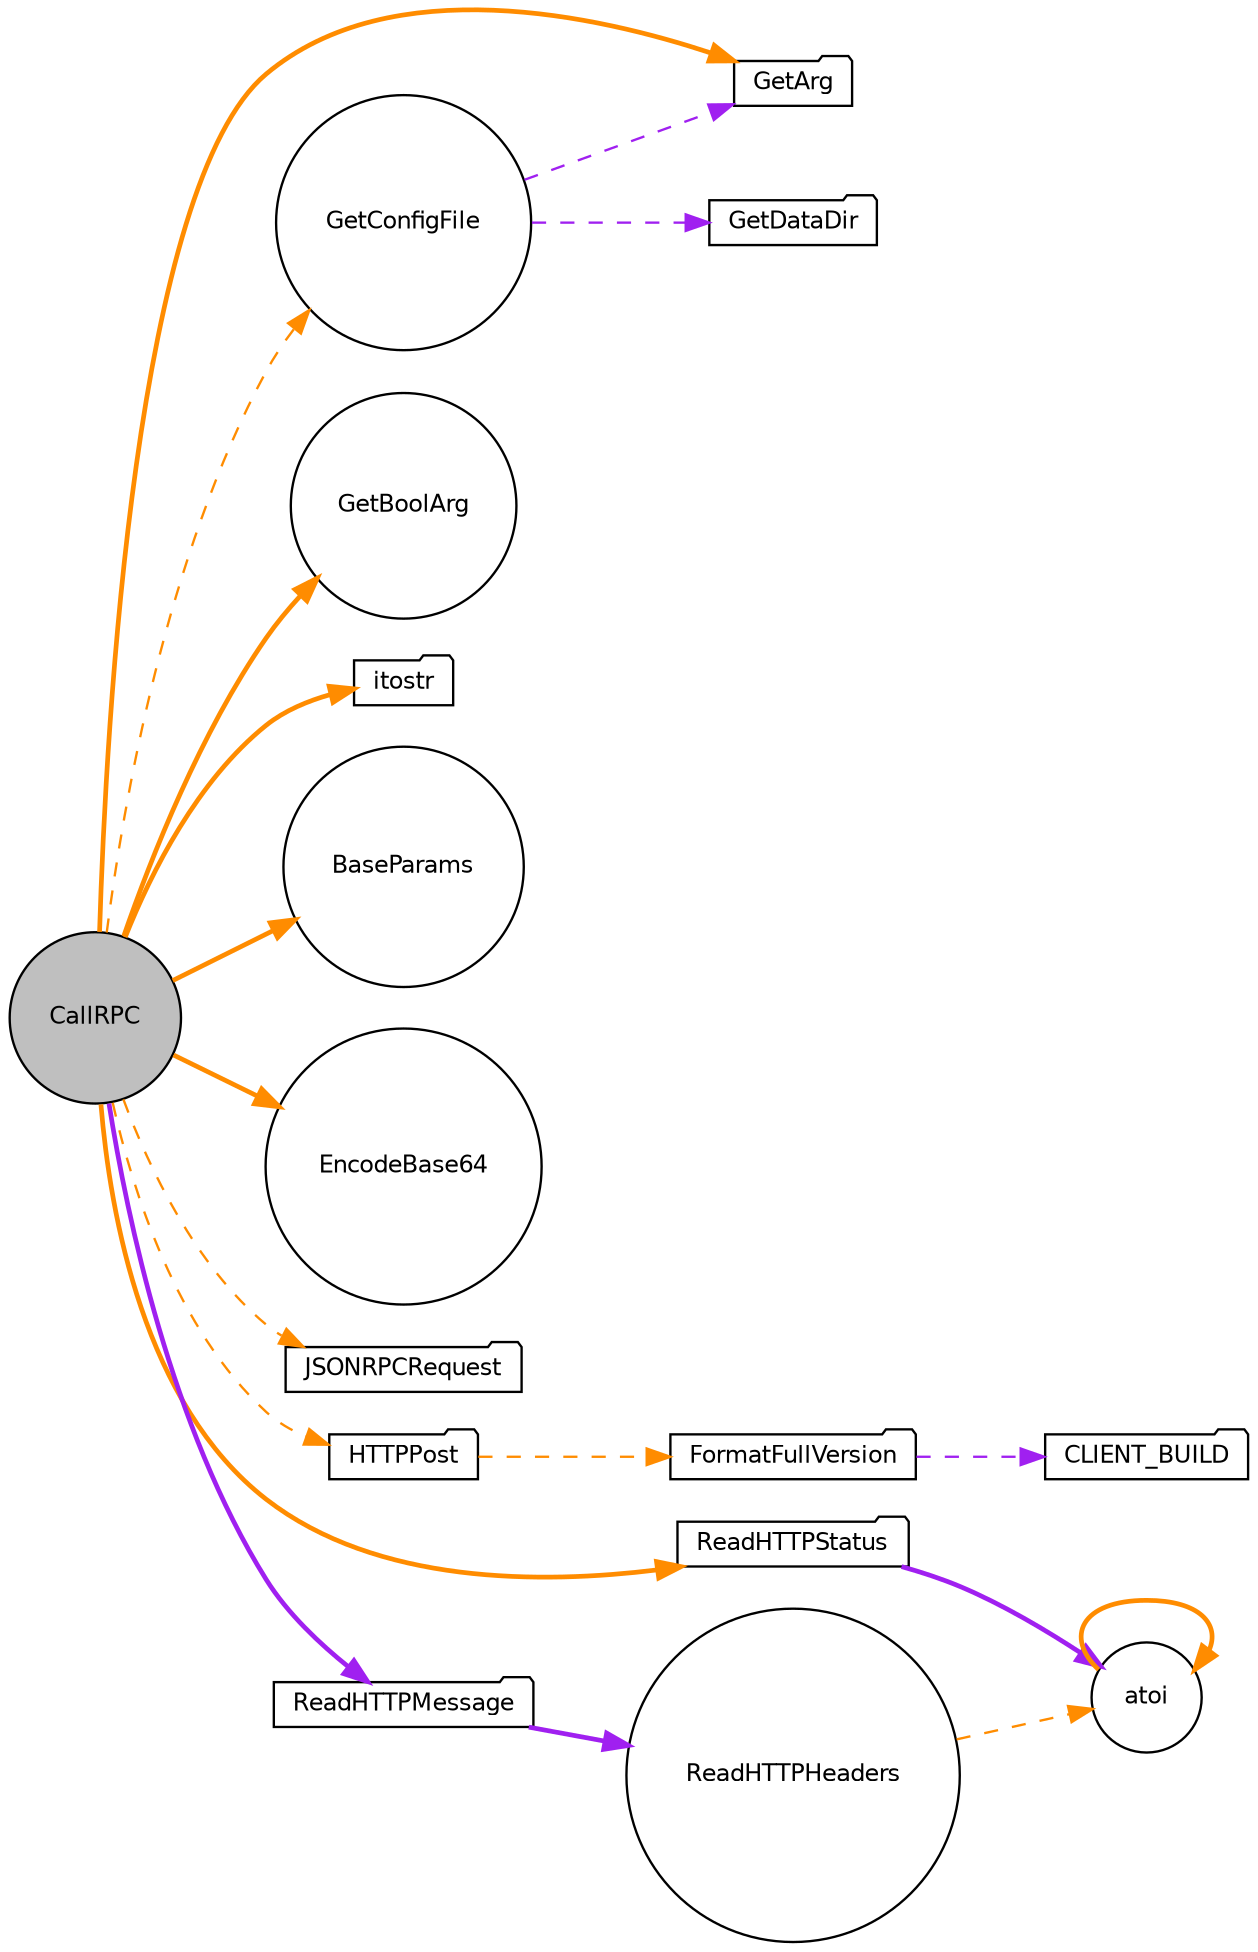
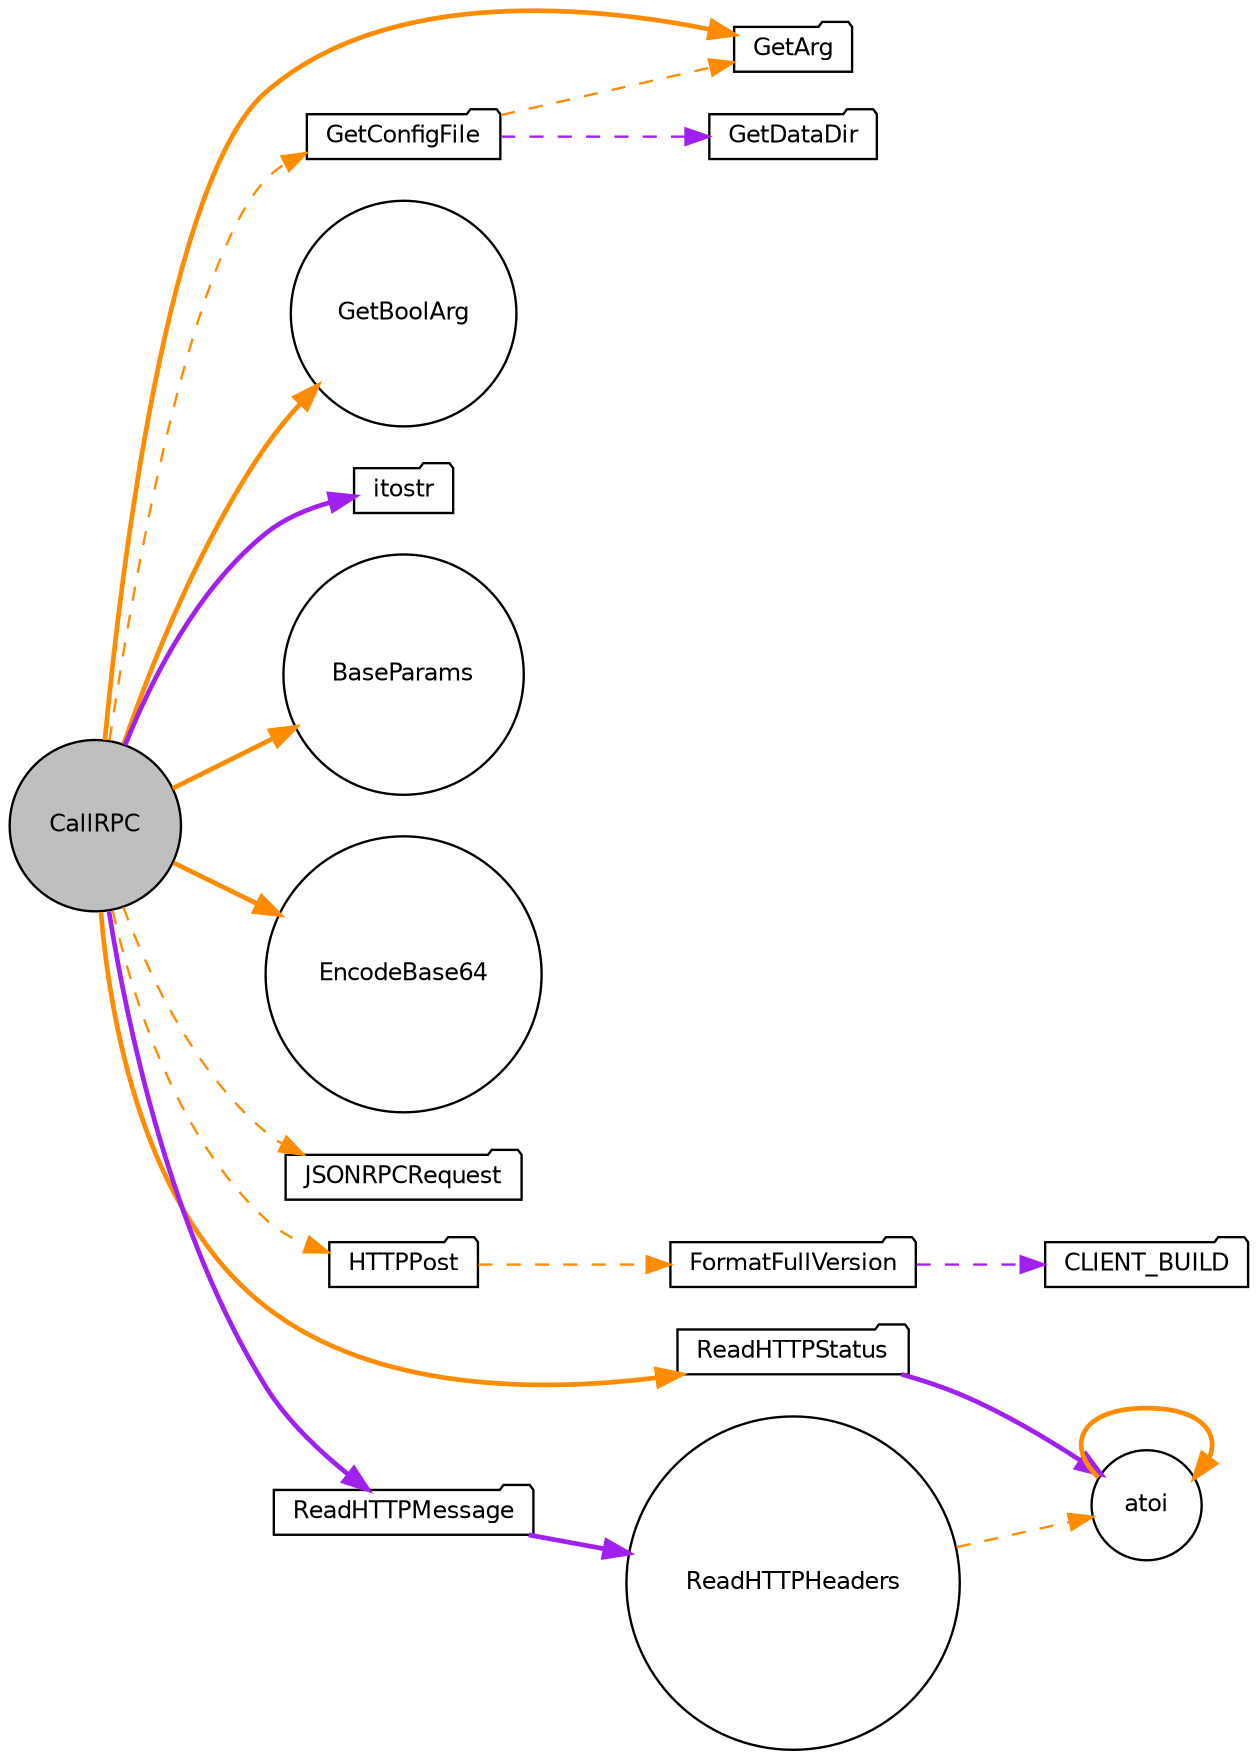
edge "GetConfigFile" -> "GetArg": color purple -> darkorange
node "GetConfigFile": shape circle -> folder
edge "CallRPC" -> "itostr": color darkorange -> purple
